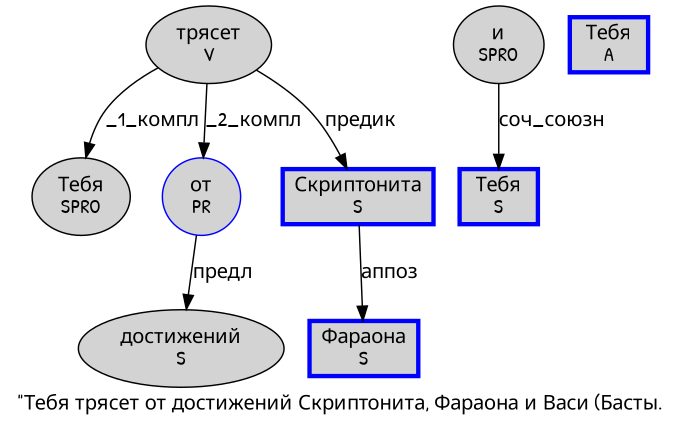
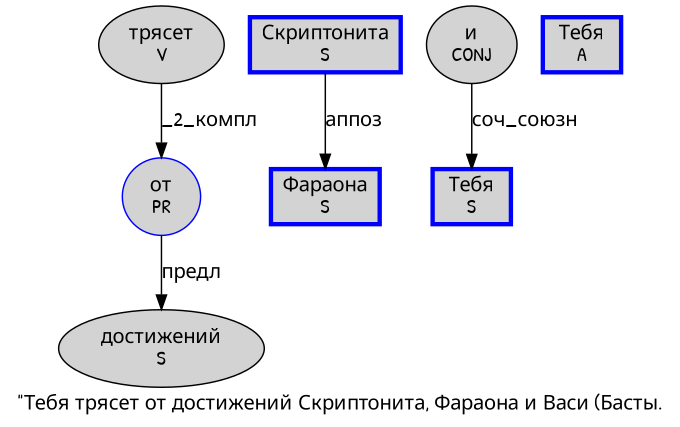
node "и SPRO": label "и SPRO" -> "и CONJ"
edge "трясет V" -> "Скриптонита S": removed, label "предик"
node "Тебя SPRO": removed
